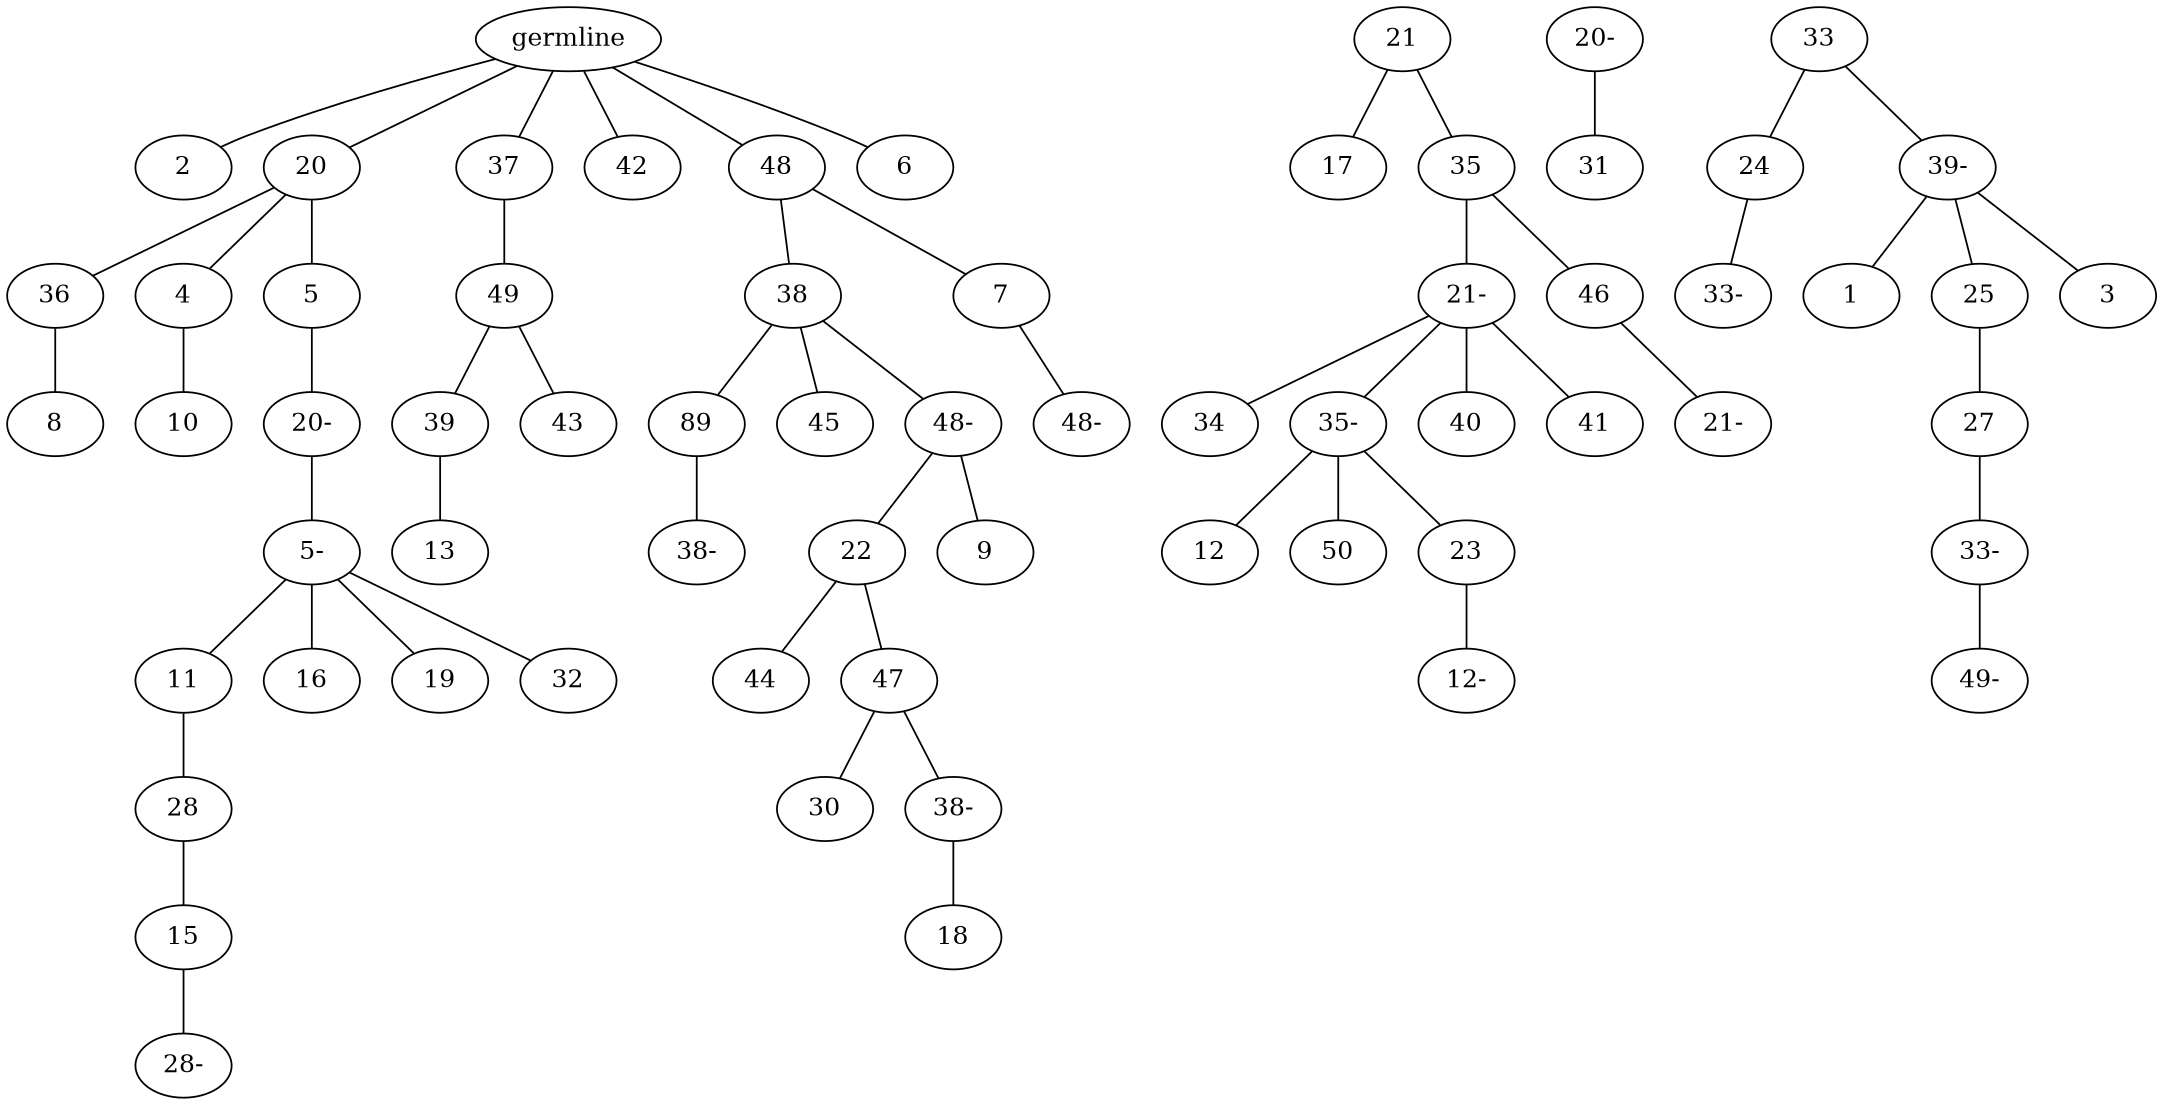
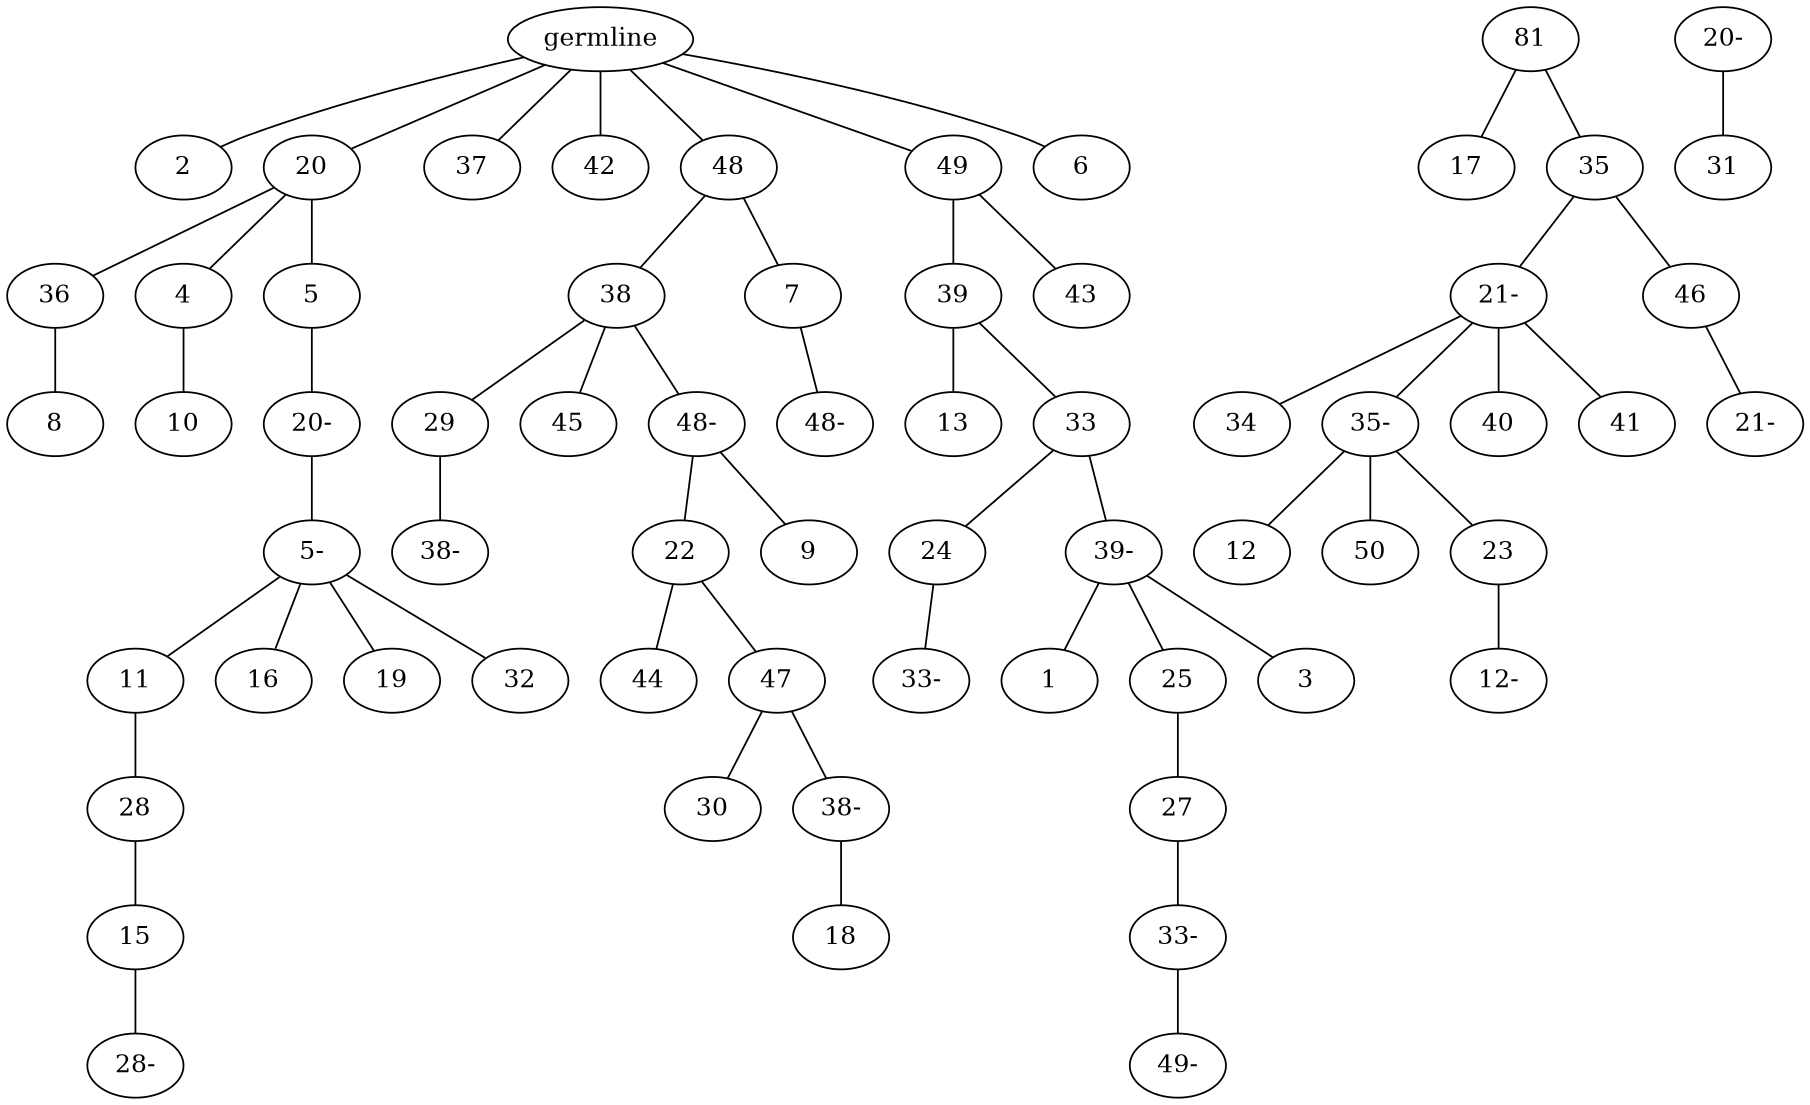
node "21": label "21" -> "81"
edge "37" -- "49": now "germline" -- "49"
edge "39" -- "33": added
node "89": label "89" -> "29"
